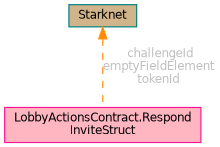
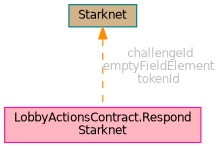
node "LobbyActionsContract.Respond InviteStruct": label "LobbyActionsContract.Respond InviteStruct" -> "LobbyActionsContract.Respond Starknet"
